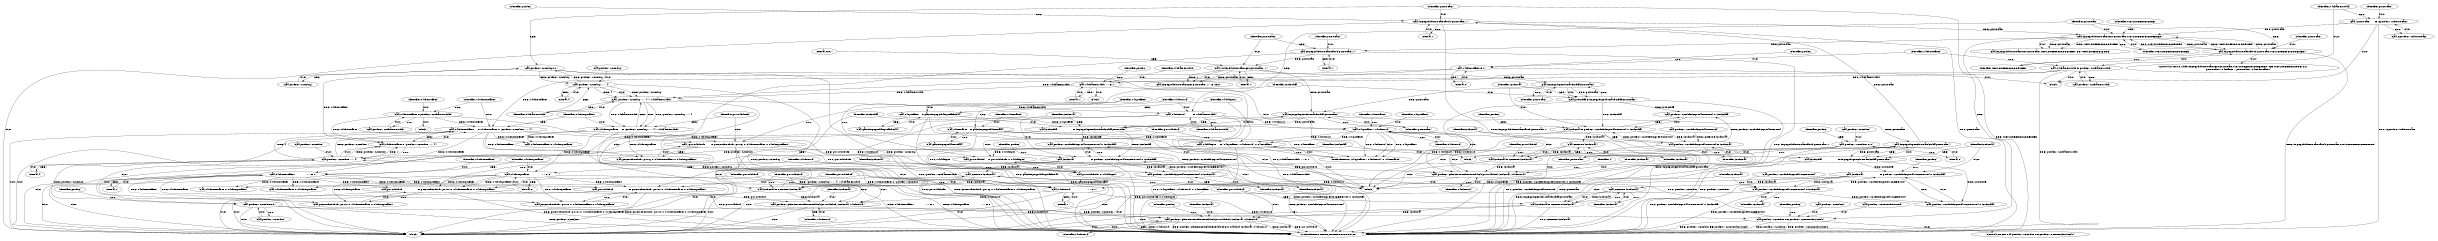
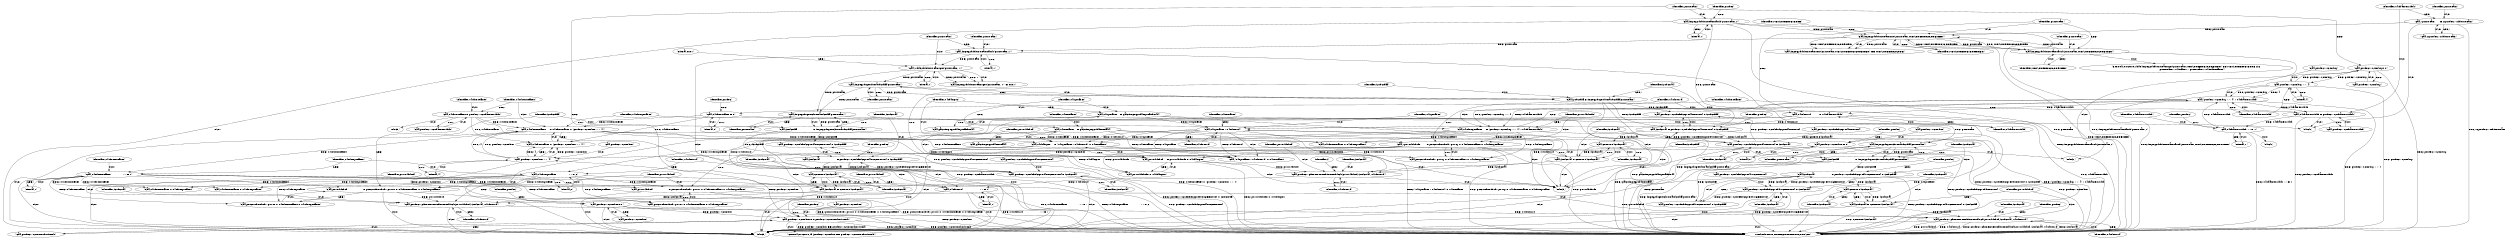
edge "(Call,u4_frame_width = ps_dec->u2_frame_width)" -> "(Call,(ps_dec->u2_mb_y << 4) * u4_frame_width)": reversed
node "(Call,ps_dec->u2_def_dc_pred[U_CHROMA])": added
node "(MethodReturn,(u4_y_offset * u4_dst_wd) + u4_x_offset)": label "(MethodReturn,(u4_y_offset * u4_dst_wd) + u4_x_offset)" -> "(Call,(u4_y_offset * u4_dst_wd) + u4_x_offset)"
edge "(Call,ps_dec->u2_mb_x == ps_dec->u2_num_horiz_mb)" -> "(Call,ps_dec->u2_num_horiz_mb)": added, label "CFG:"
